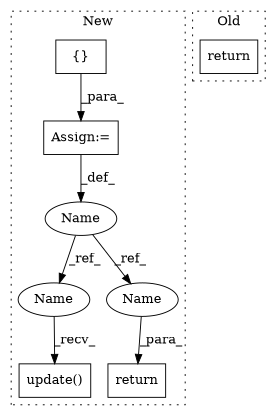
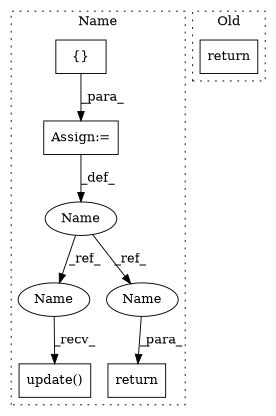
cluster "New": label "New" -> "Name"
